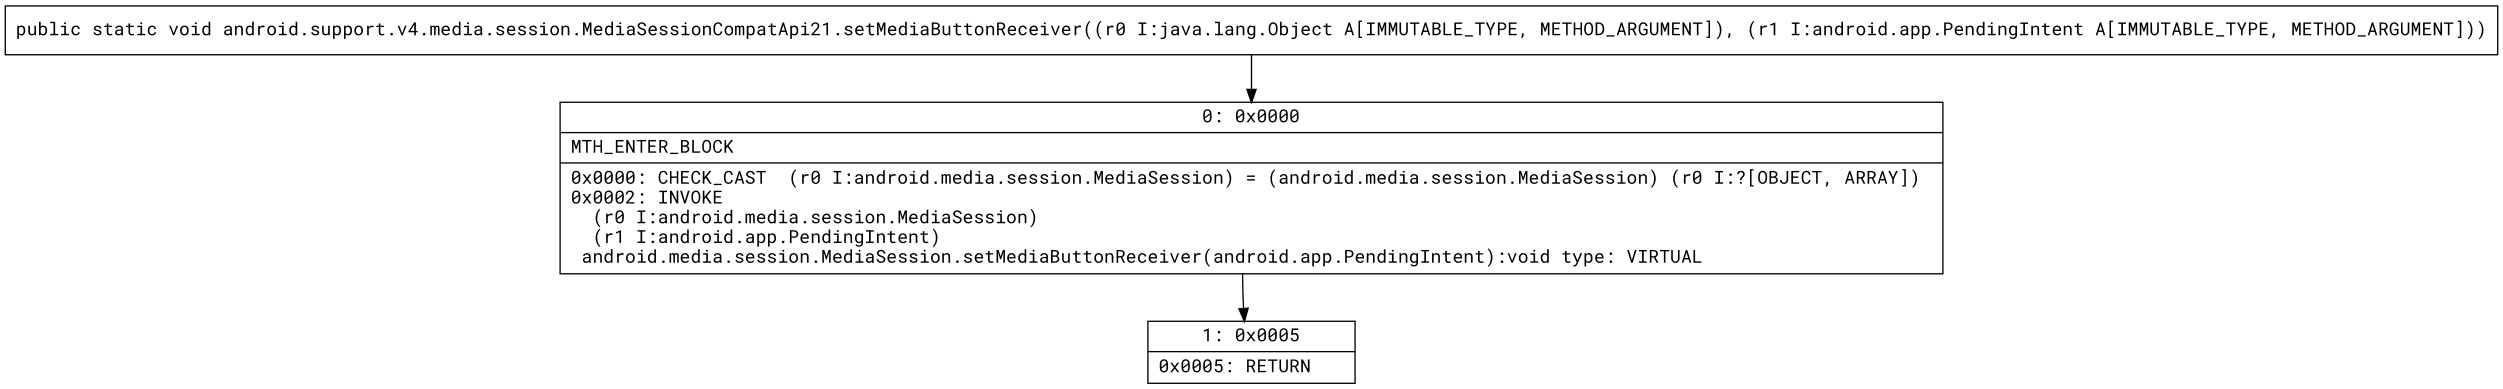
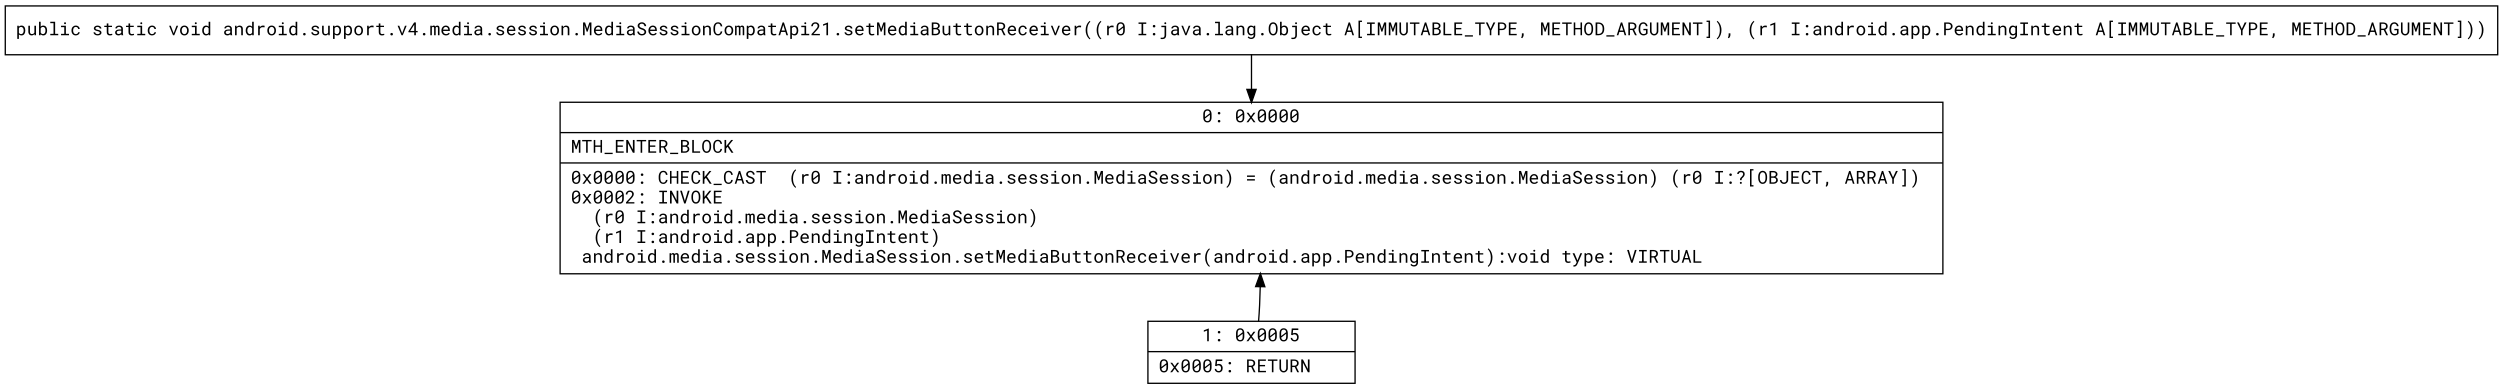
edge "0: 0x0000" -> "1: 0x0005": reversed
